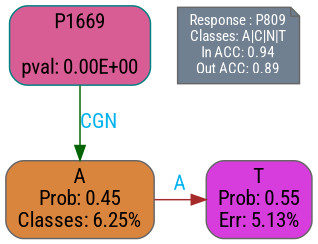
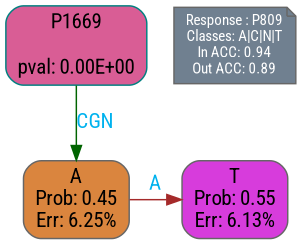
node "A Prob: 0.45 Classes: 6.25%": label "A Prob: 0.45 Classes: 6.25%" -> "A Prob: 0.45 Err: 6.25%"
node "T Prob: 0.55 Err: 5.13%": label "T Prob: 0.55 Err: 5.13%" -> "T Prob: 0.55 Err: 6.13%"
